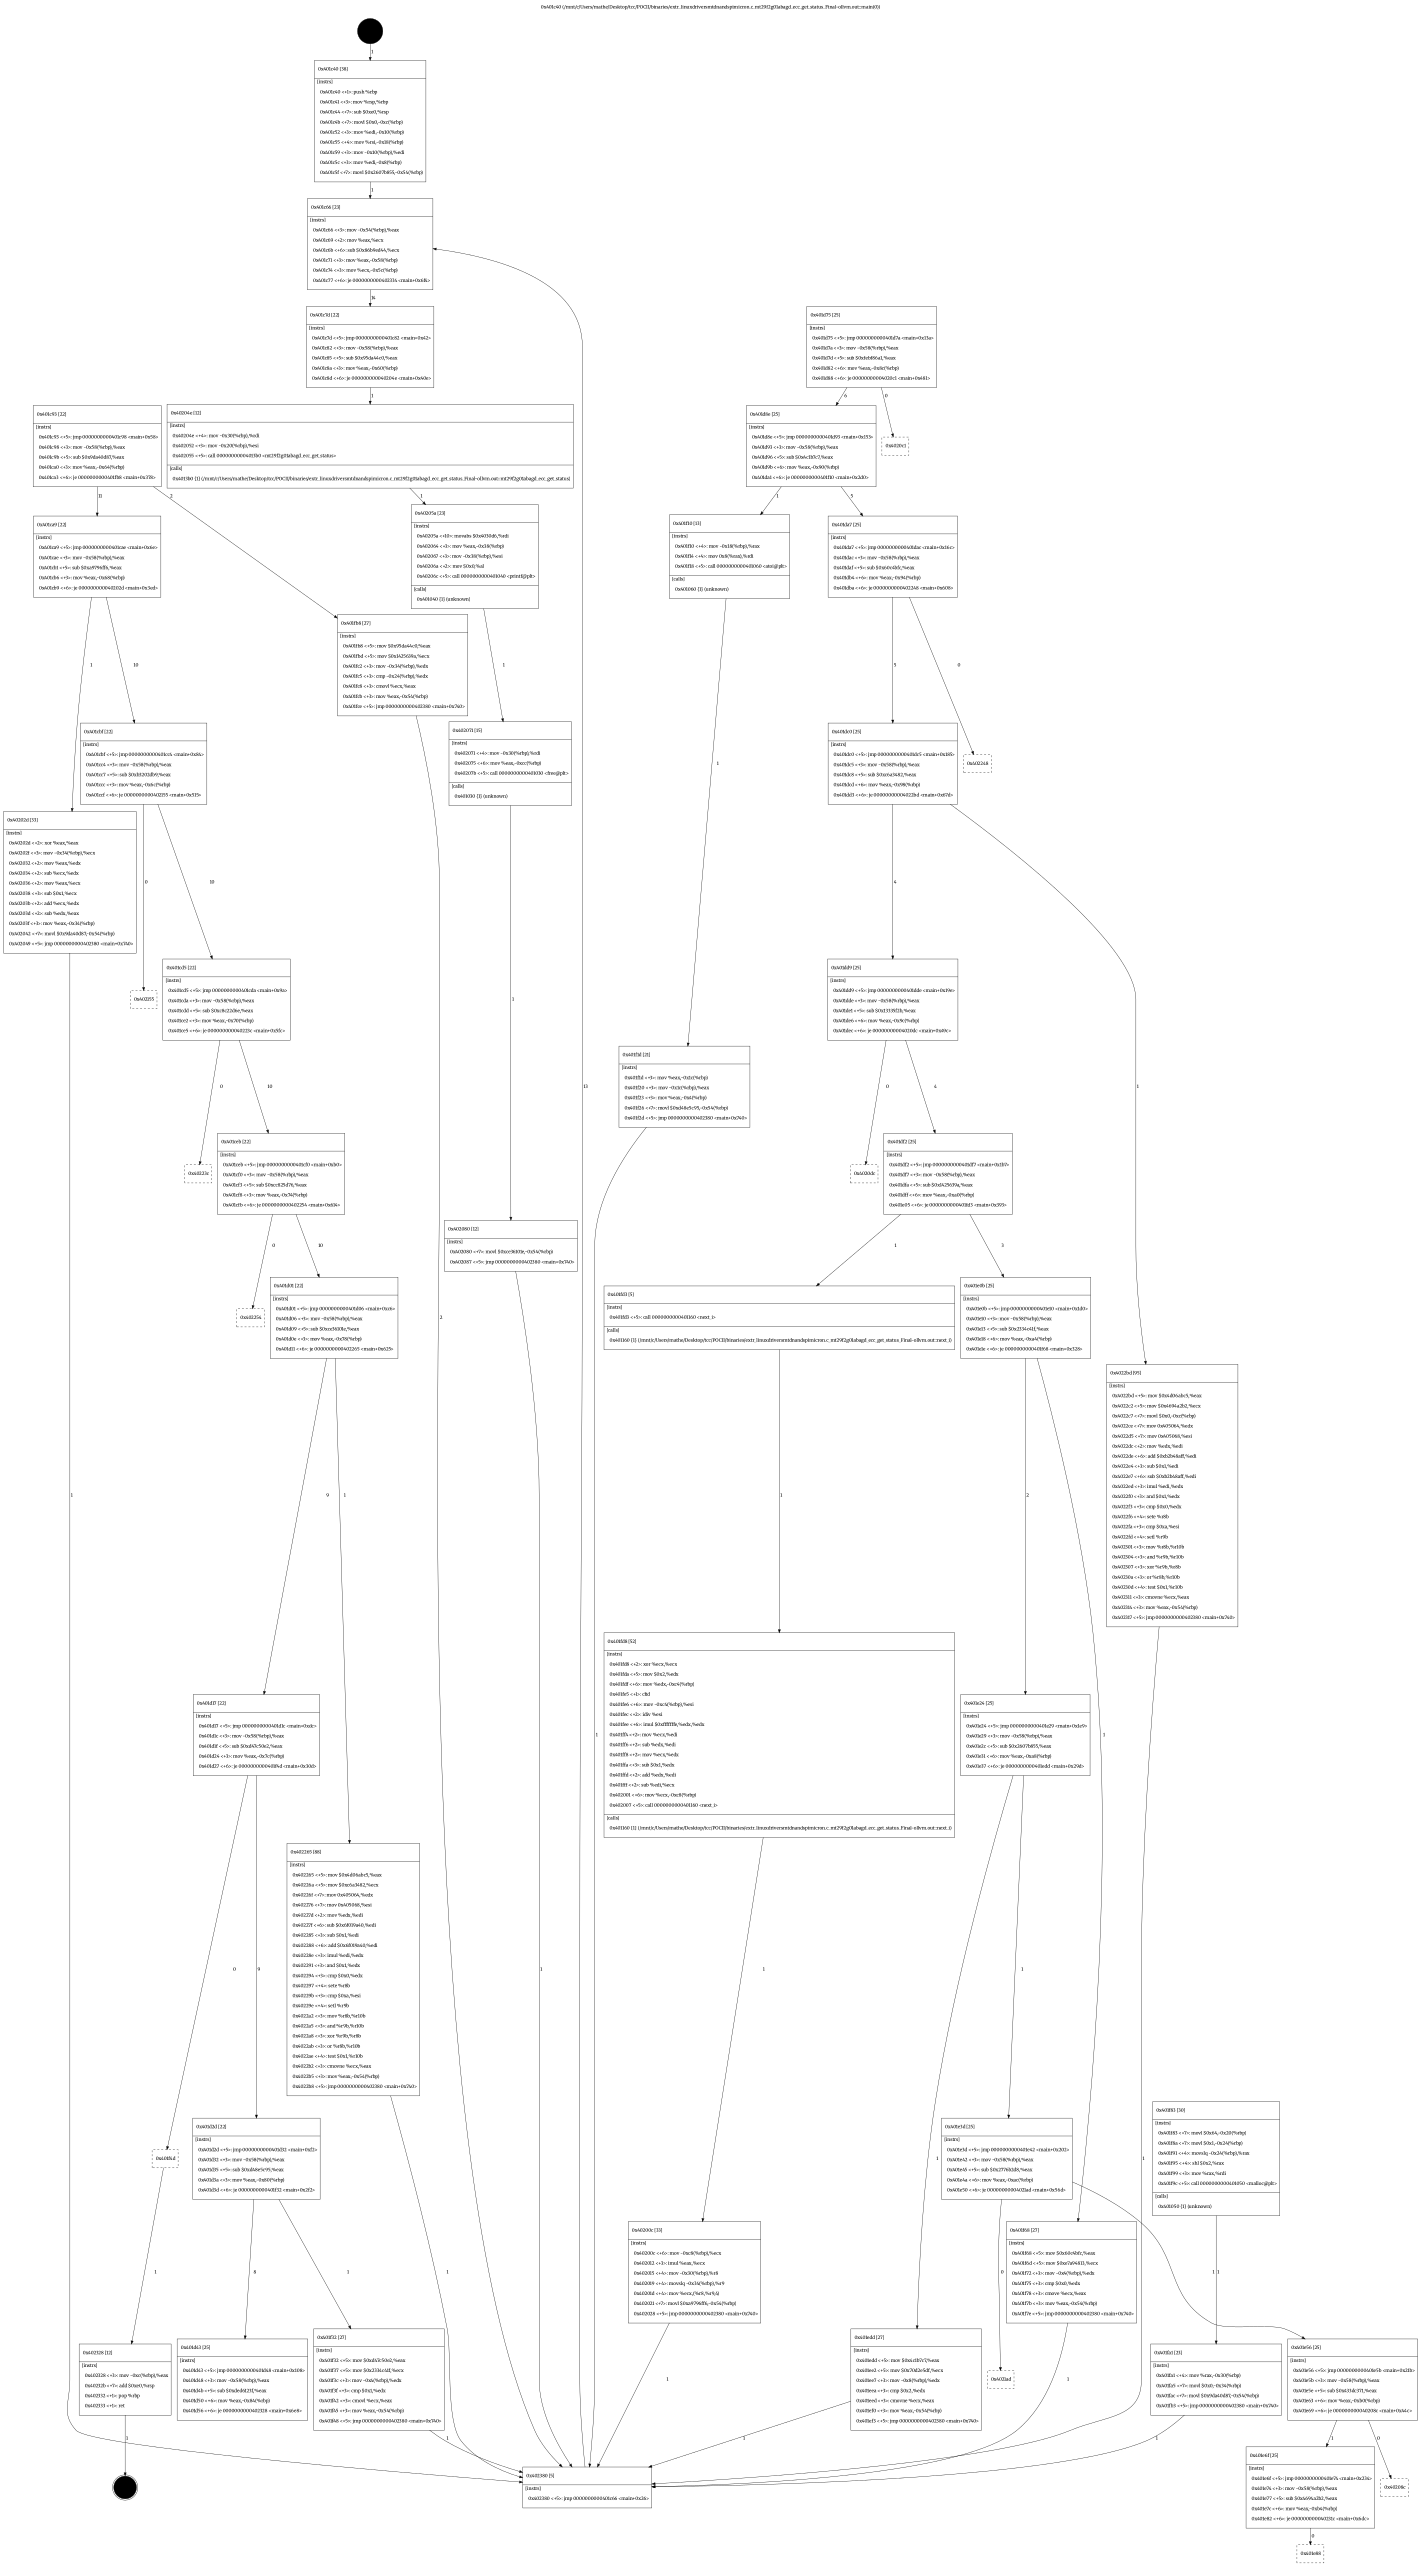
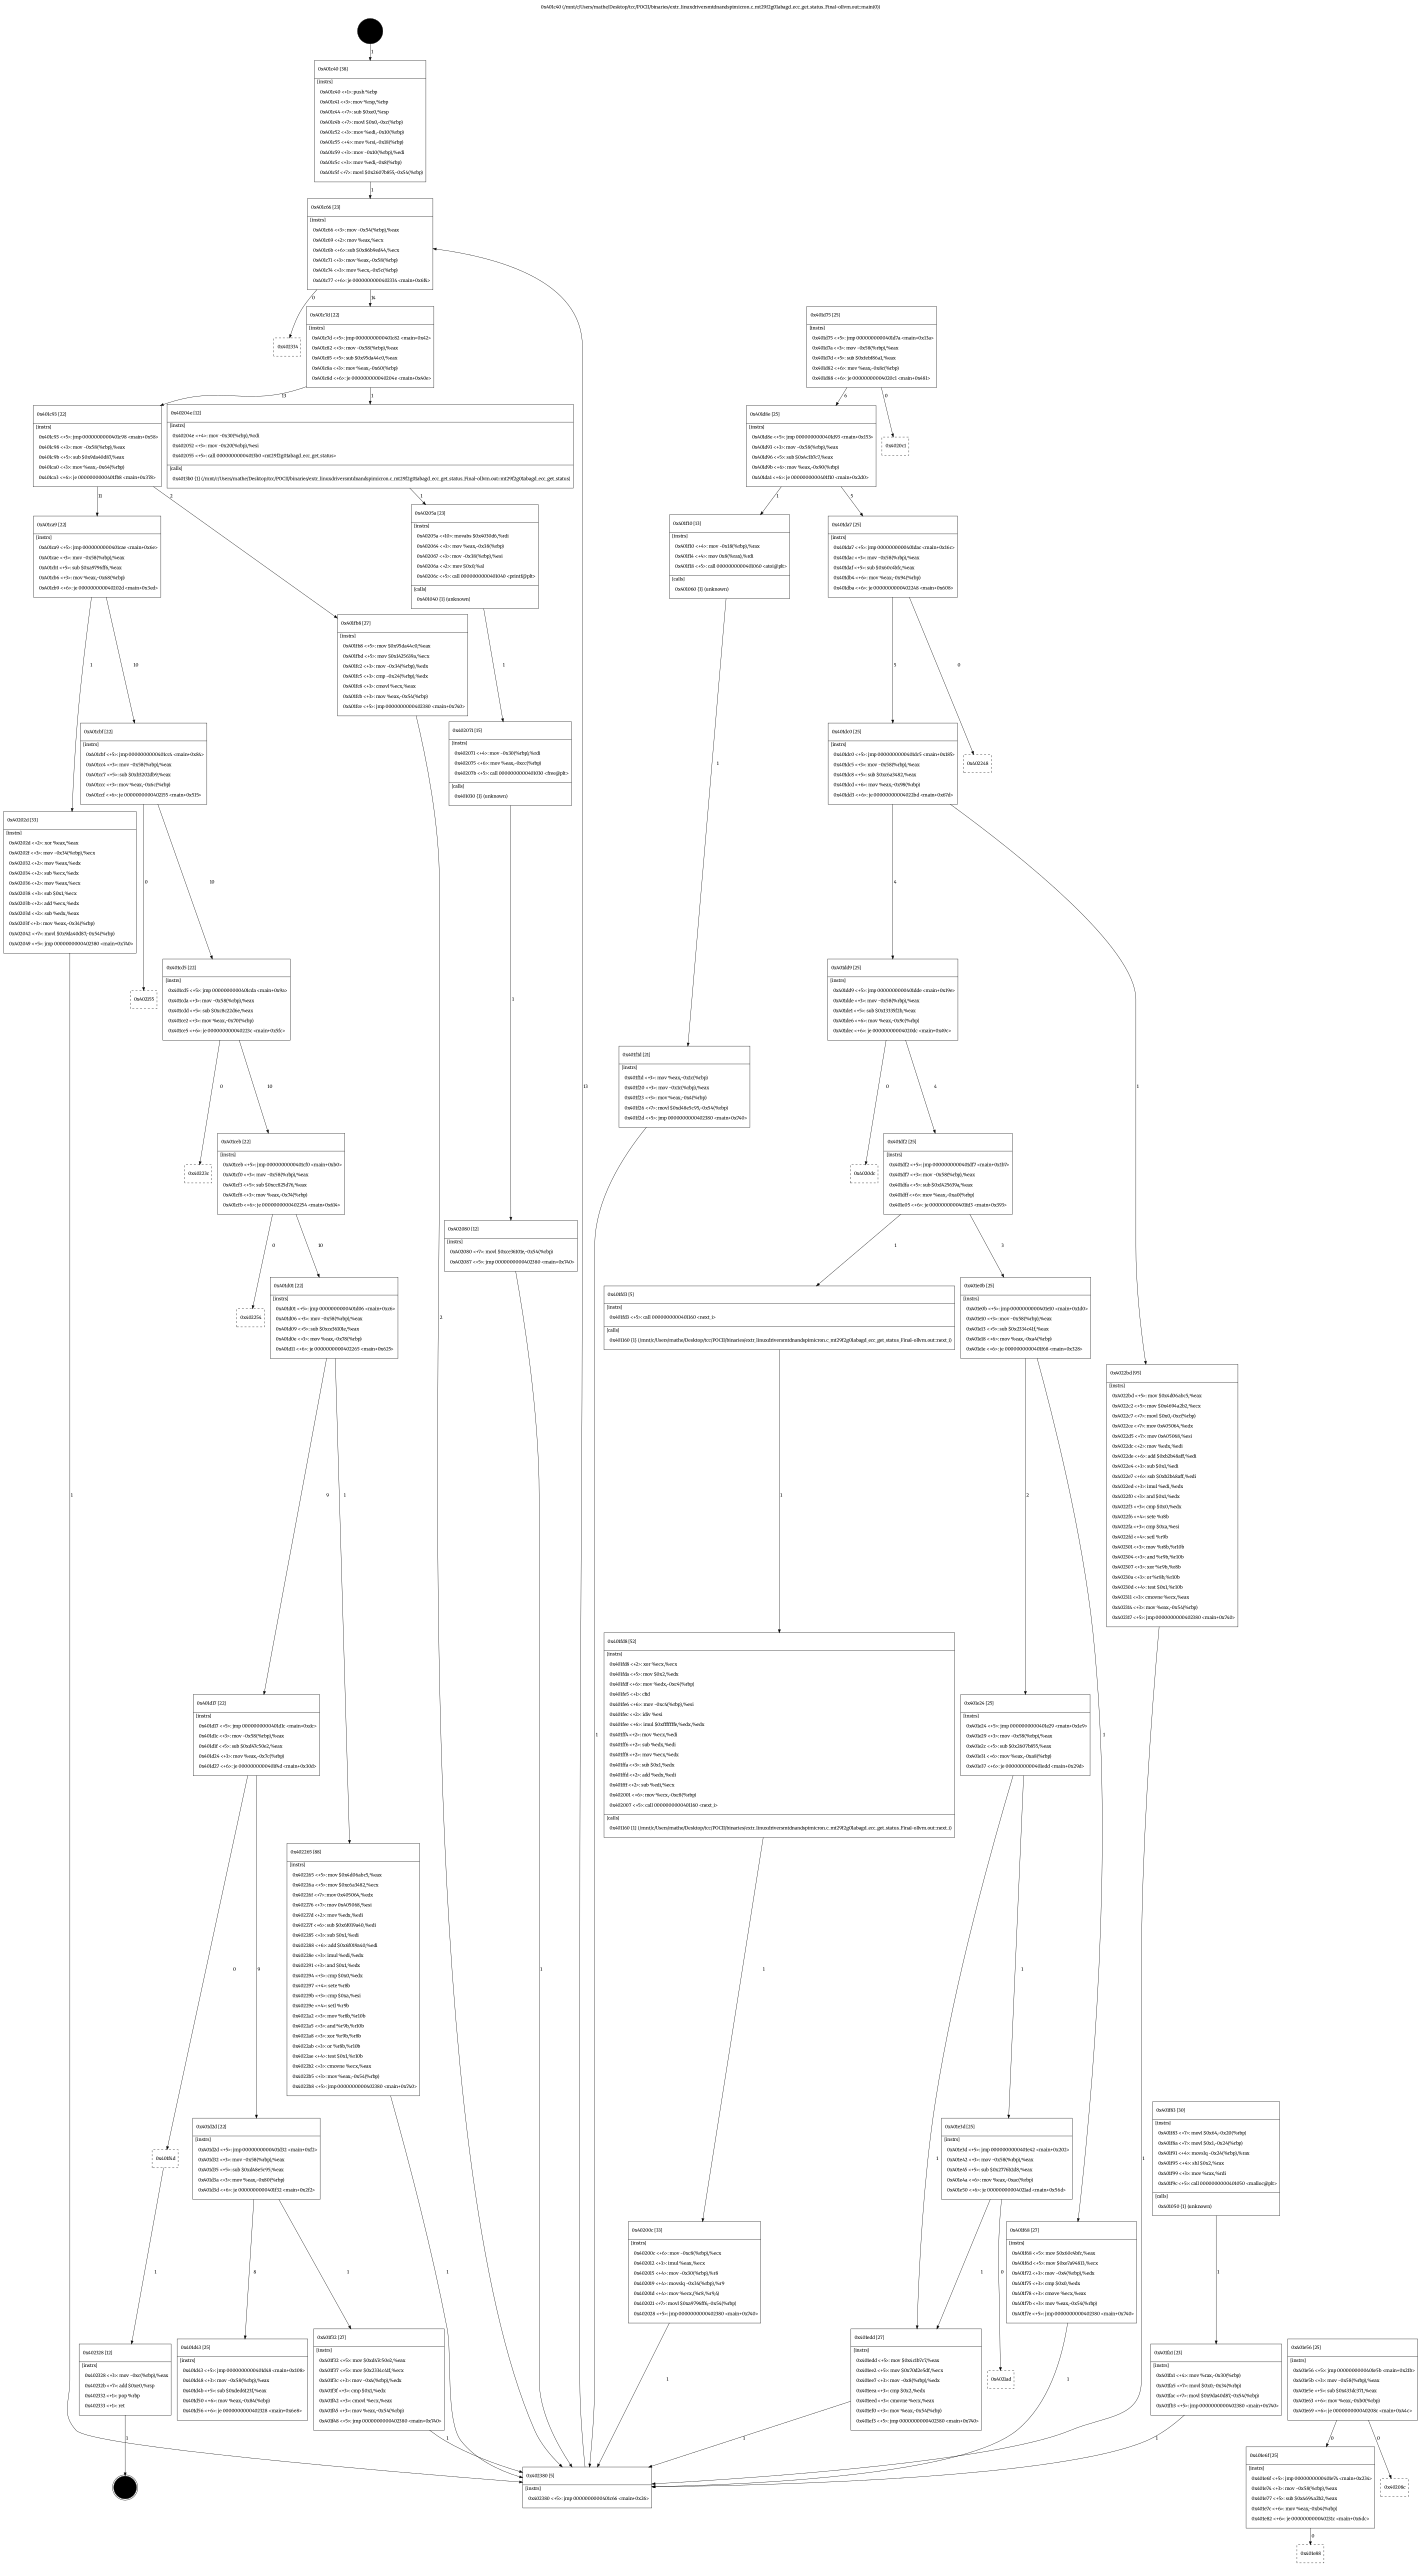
node "0x402334": added
edge "0x401c7d [22]" -> "0x401c93 [22]": added, label "13"
edge "0x401e3d [25]" -> "0x401e56 [25]": now "0x401e3d [25]" -> "0x401edd [27]"
edge "0x401e56 [25]" -> "0x401e6f [25]": label " 1" -> " 0"
